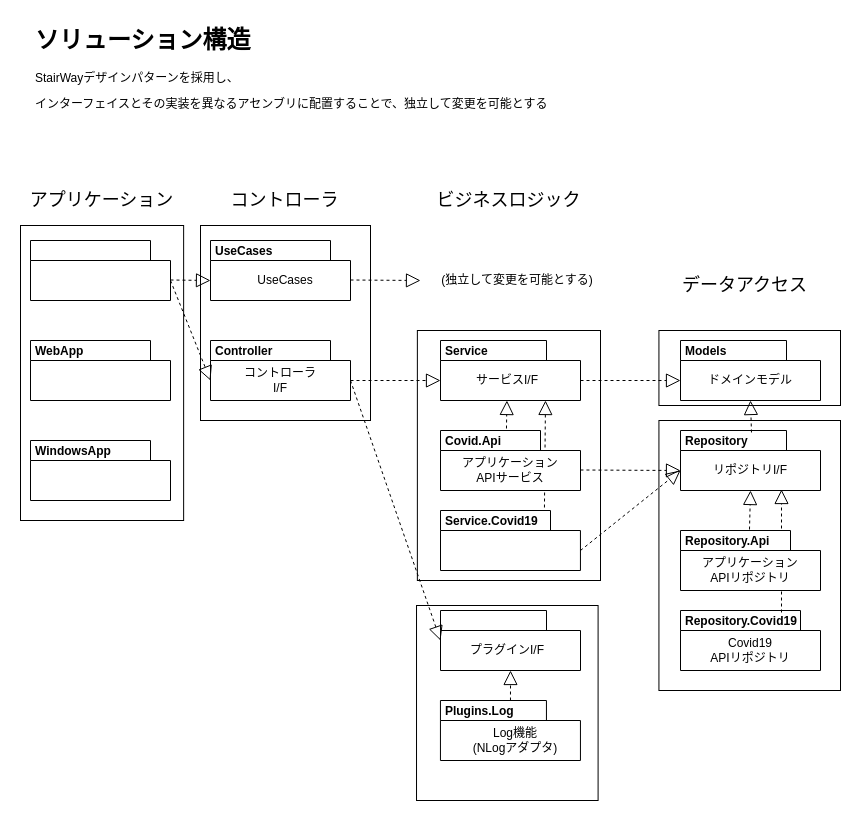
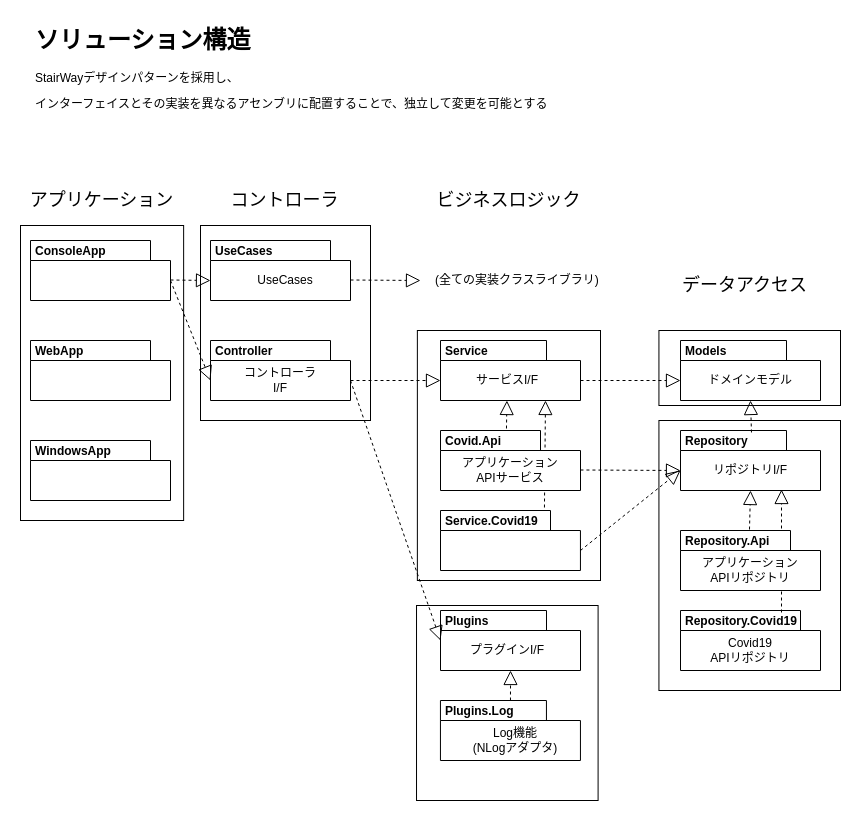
node "ConsoleApp": added
node "(独立して変更を可能とする)": label "(独立して変更を可能とする)" -> "(全ての実装クラスライブラリ)"
node "Plugins": added
